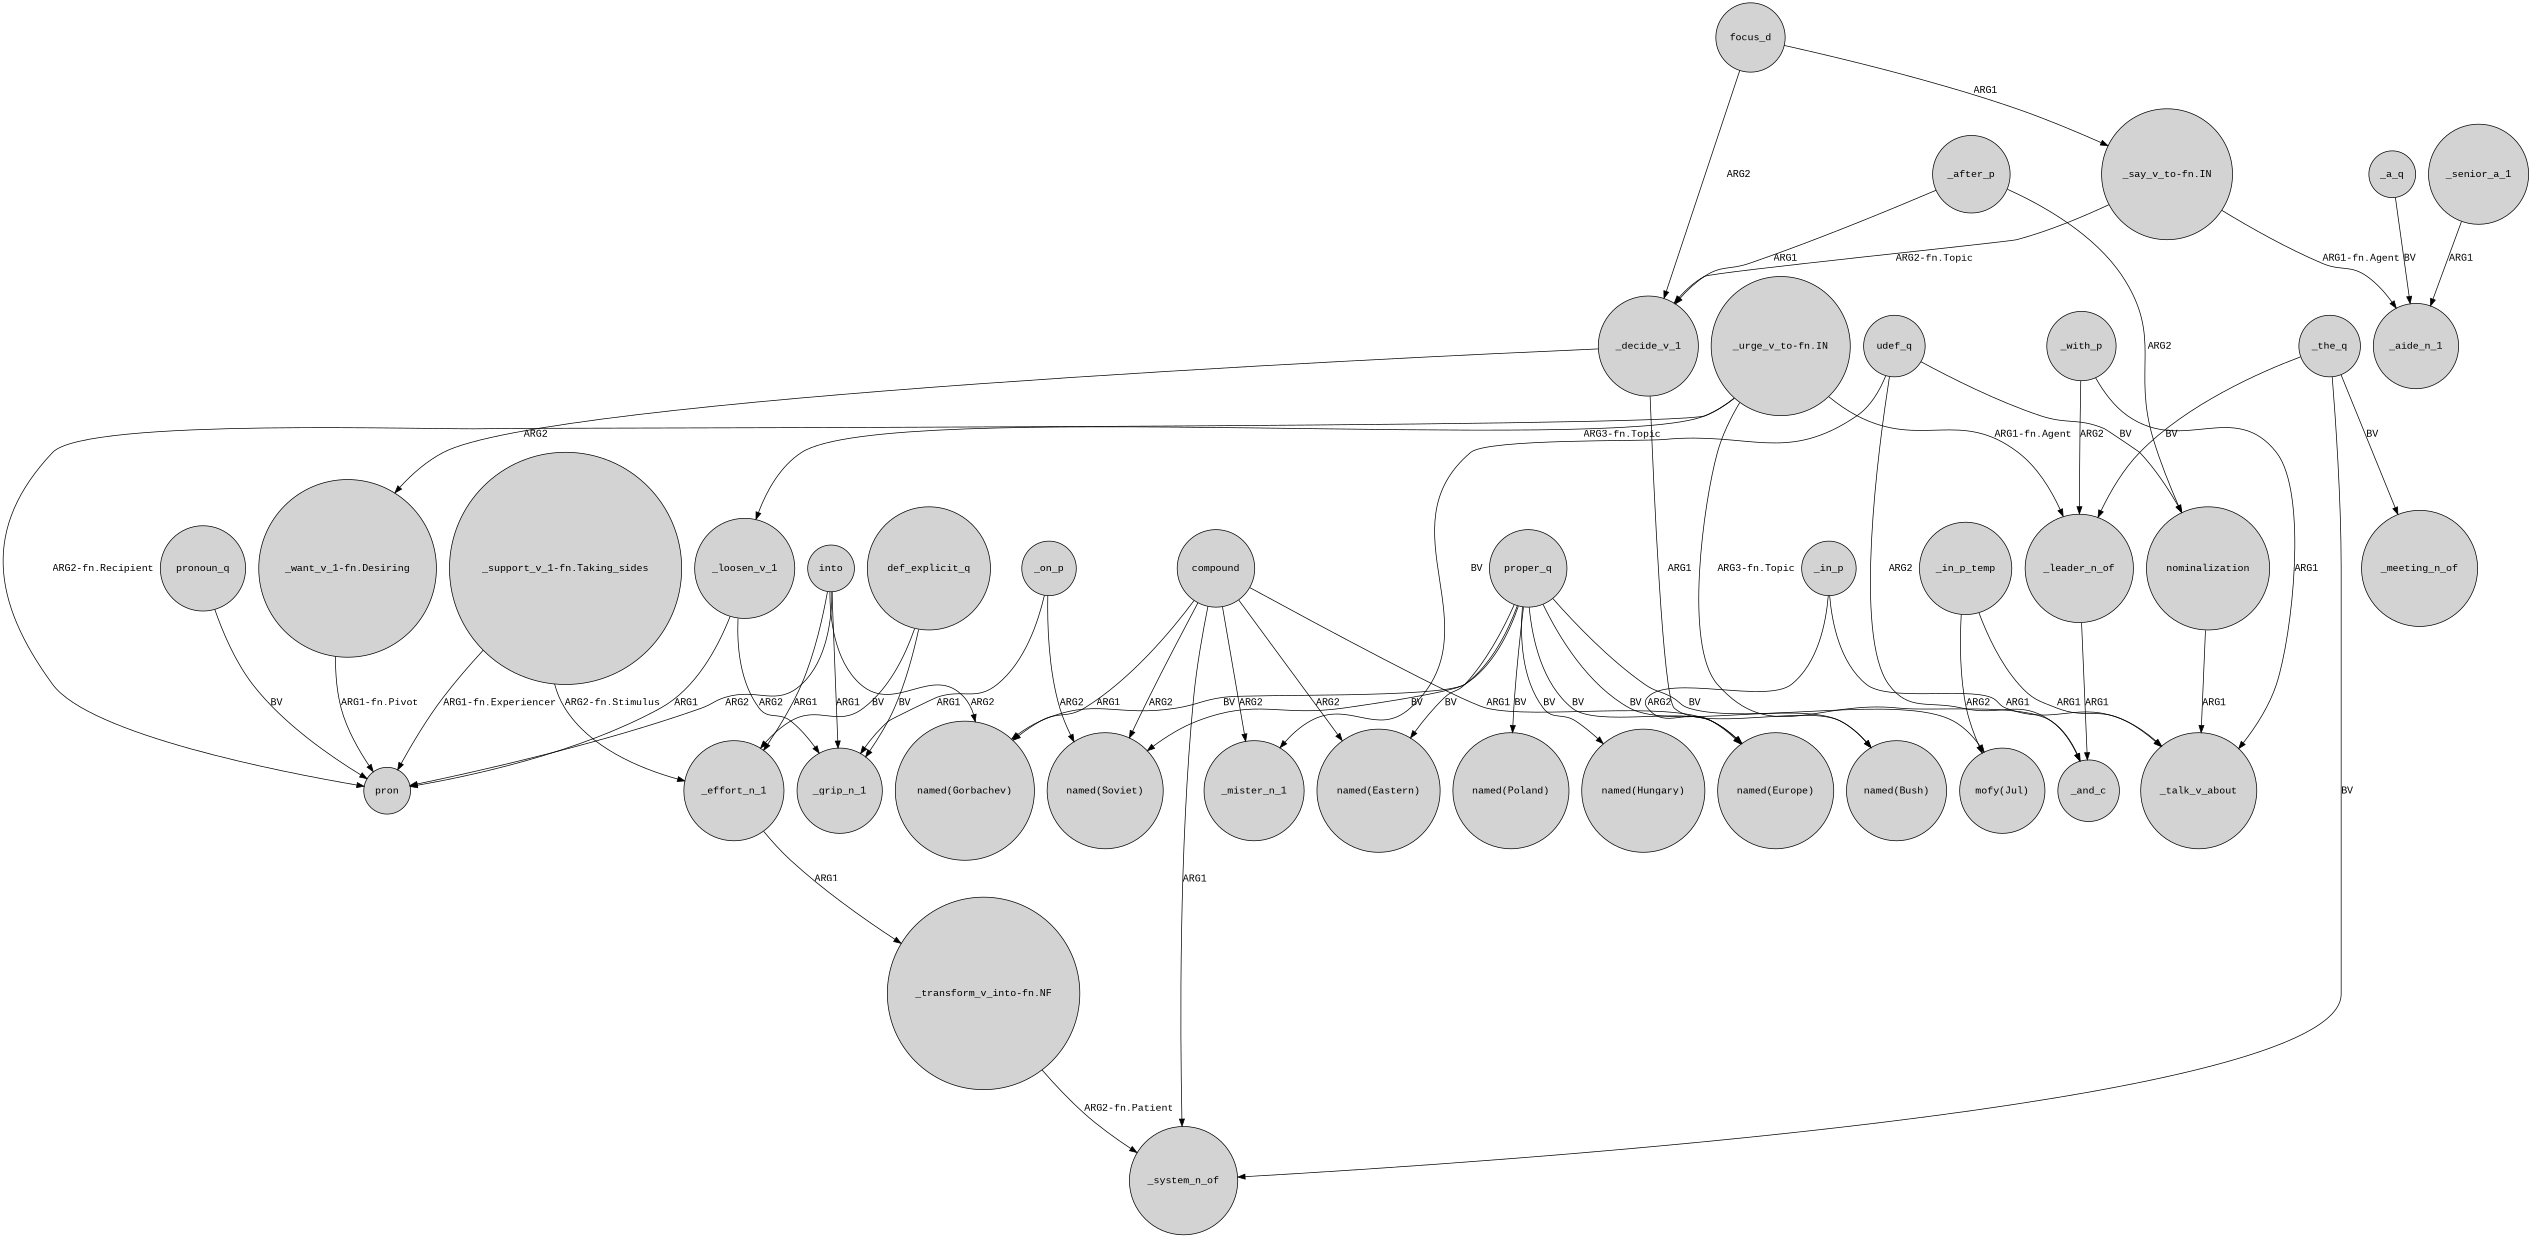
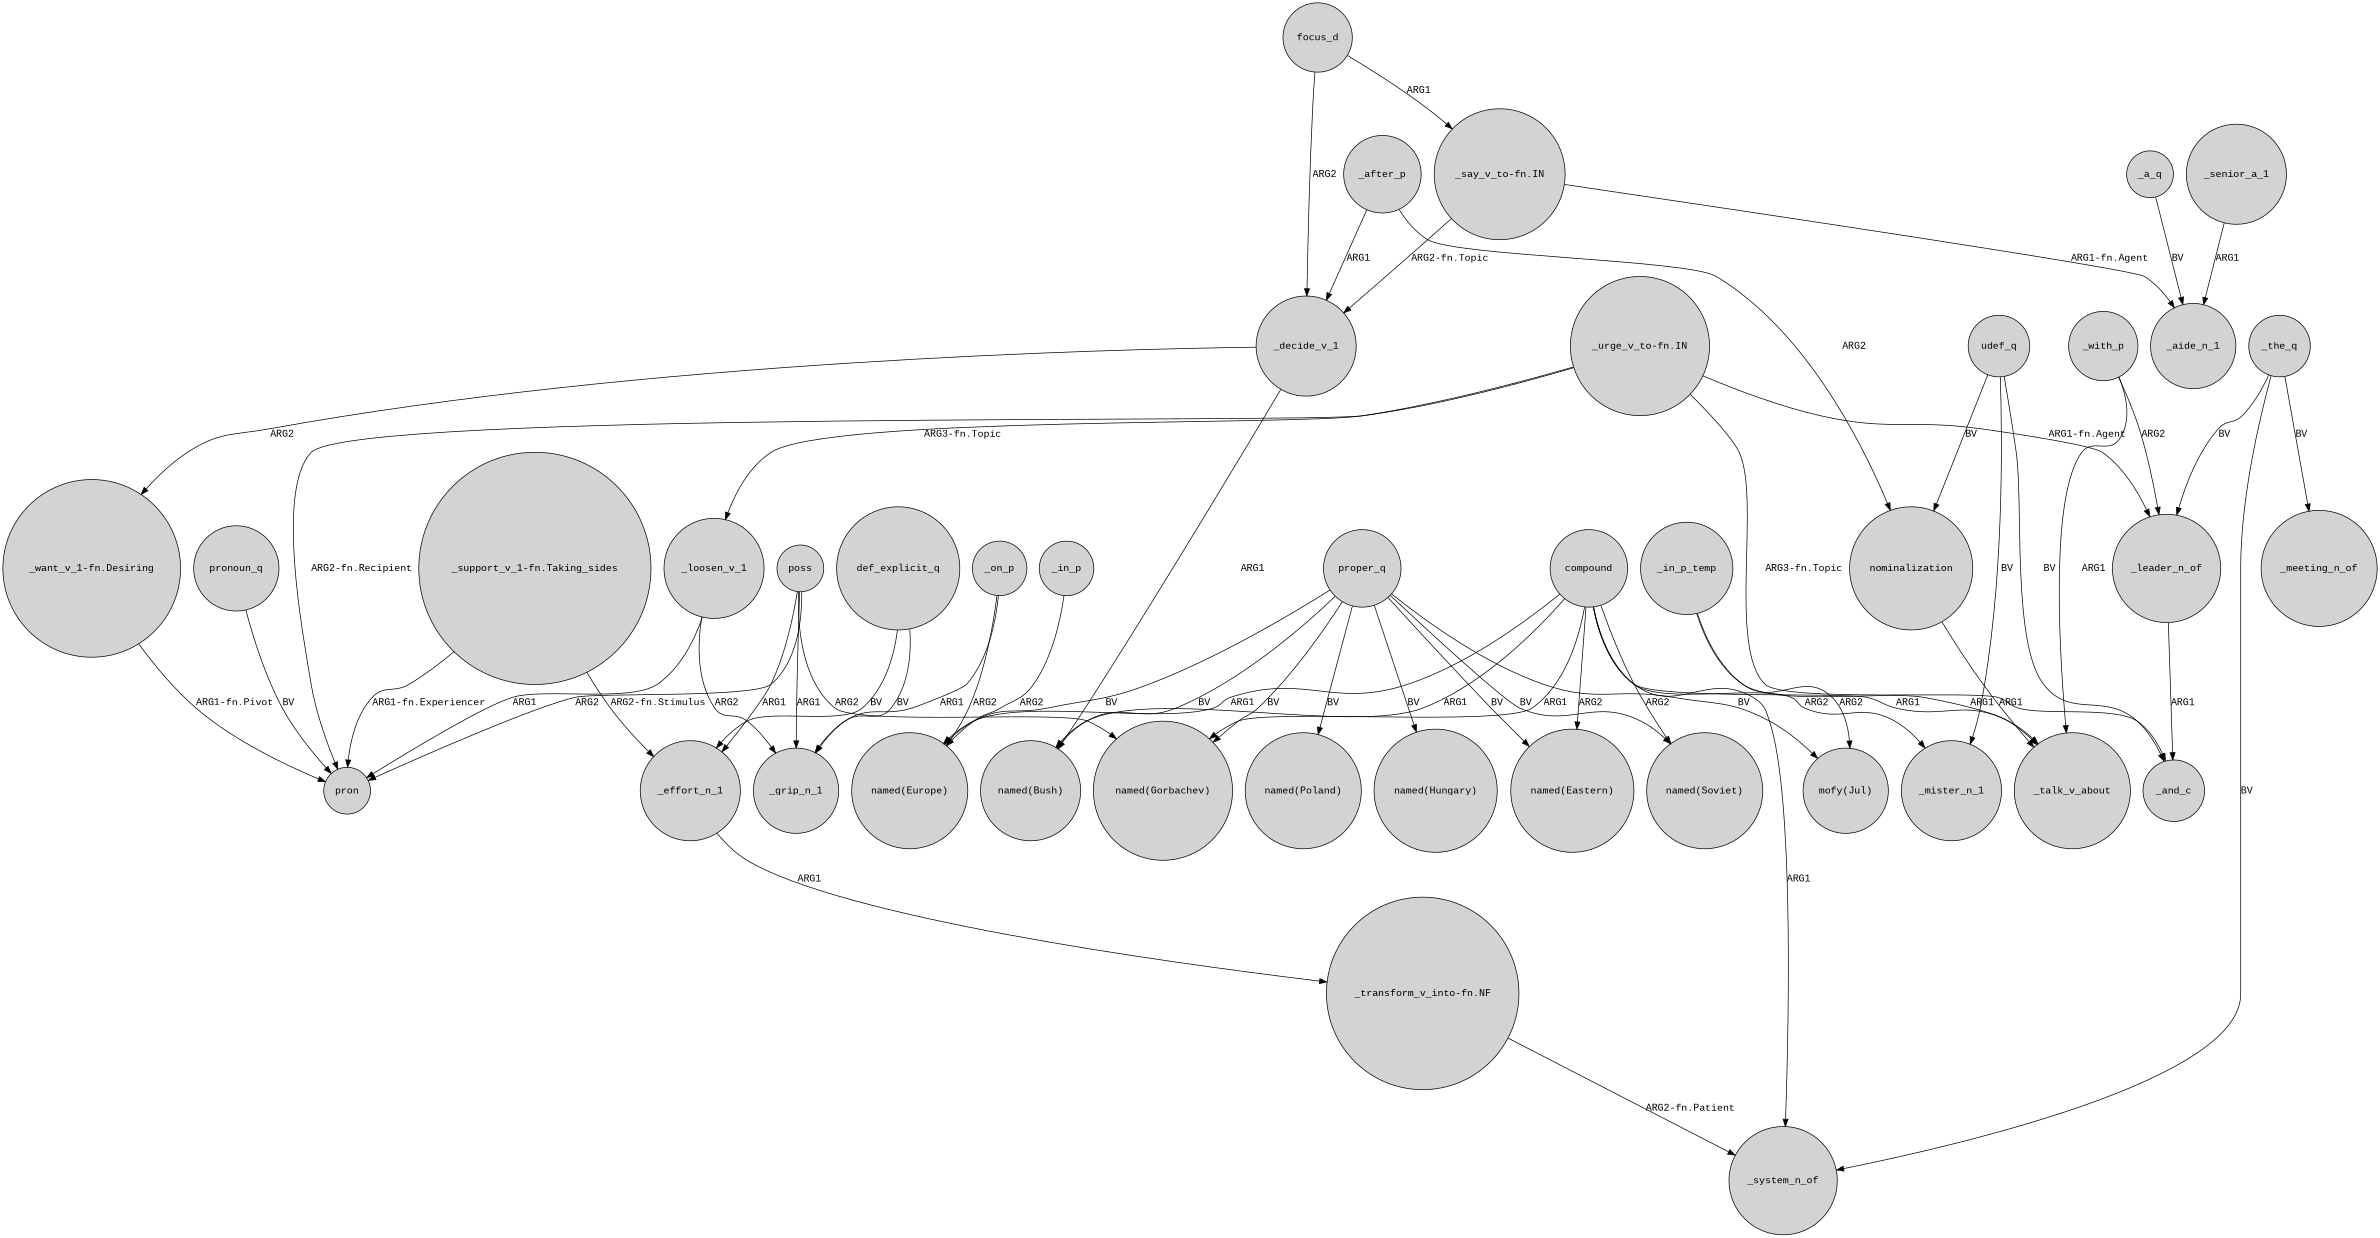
node "into": label "into" -> "poss"
edge "udef_q" -> "_and_c": label "ARG2" -> "BV"
edge "_on_p" -> "named(Soviet)": now "_on_p" -> "named(Europe)"
edge "_in_p" -> "_talk_v_about": now "compound" -> "_talk_v_about"
edge "compound" -> "named(Bush)": added, label "ARG1"
